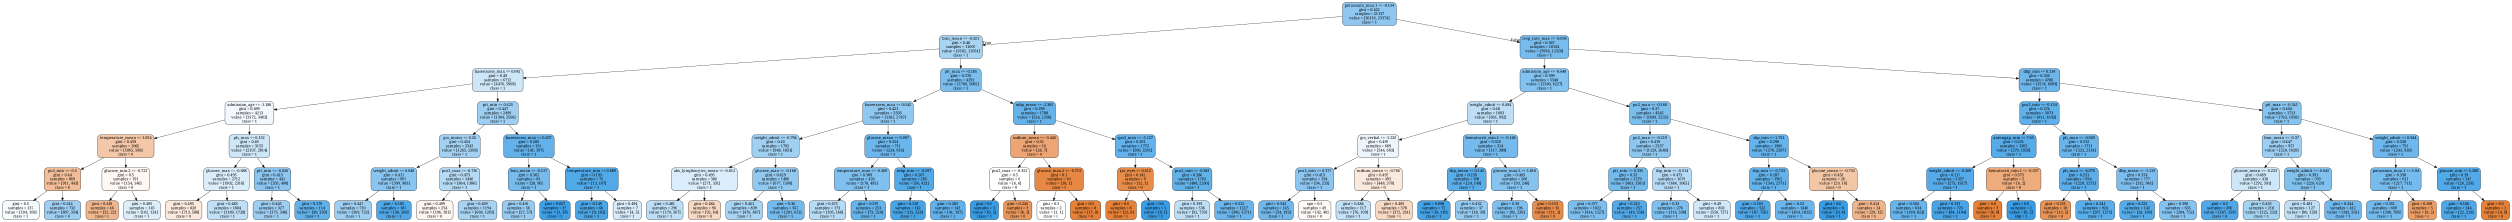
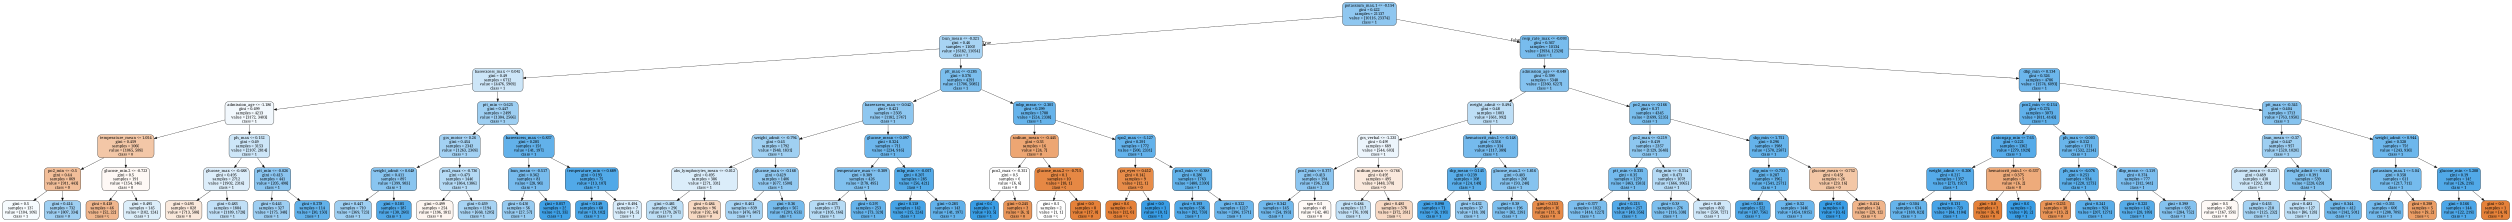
node "gini = 0.36 samples = 567 value = [201, 653] class = 1": label "gini = 0.36 samples = 567 value = [201, 653] class = 1" -> "gini = 0.36 samples = 567 value = [201, 653] abs = 1"
node "gini = 0.193 samples = 536 value = [92, 759] class = 1": fillcolor #bedff6 -> #51a9e8
node "gini = 0.5 samples = 200 value = [167, 159] class = 0": fillcolor #50a8e8 -> #fef9f6
